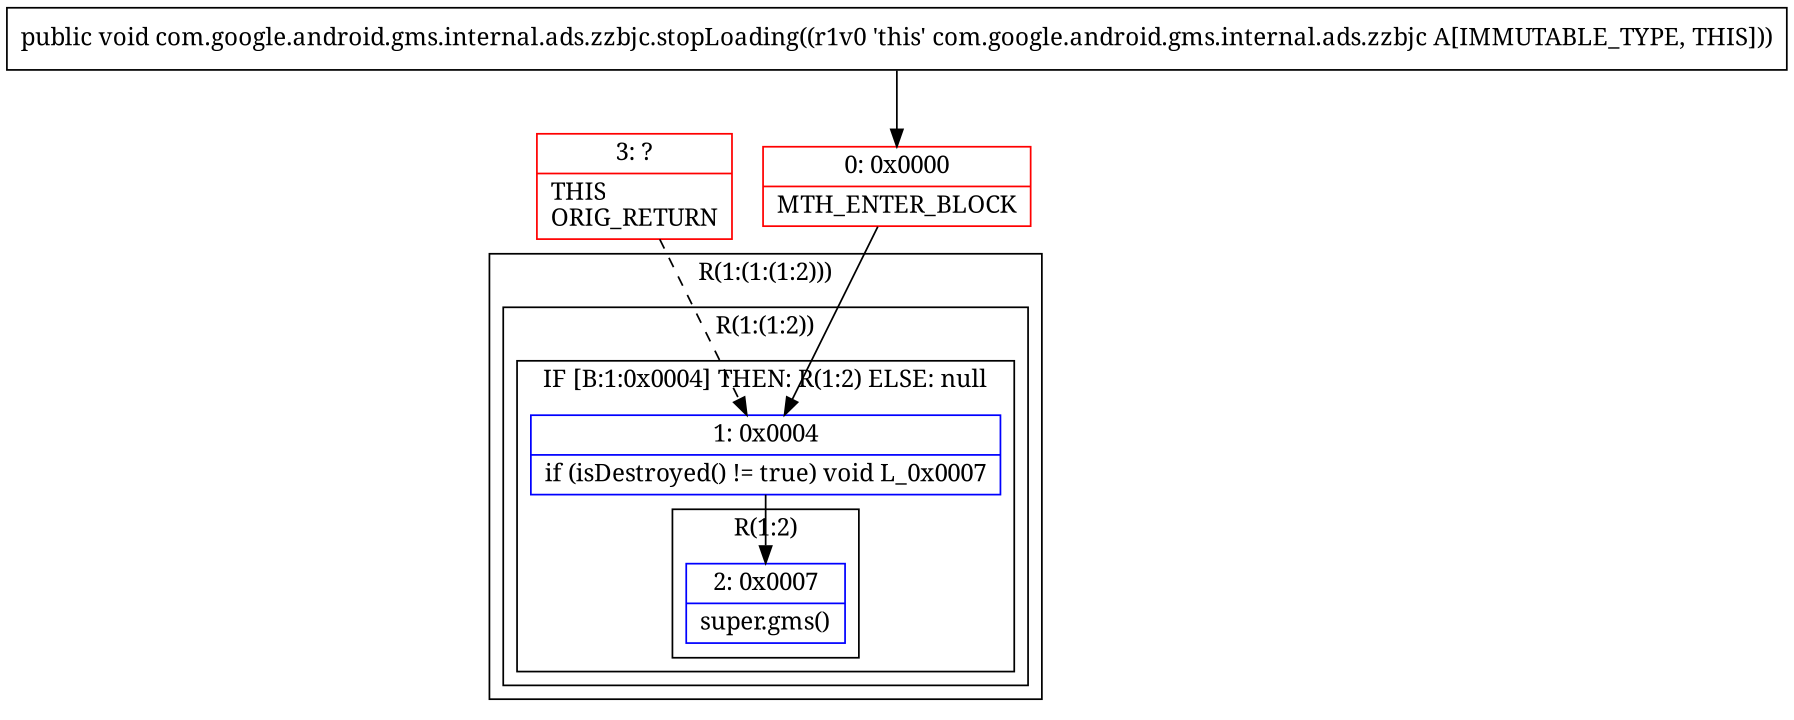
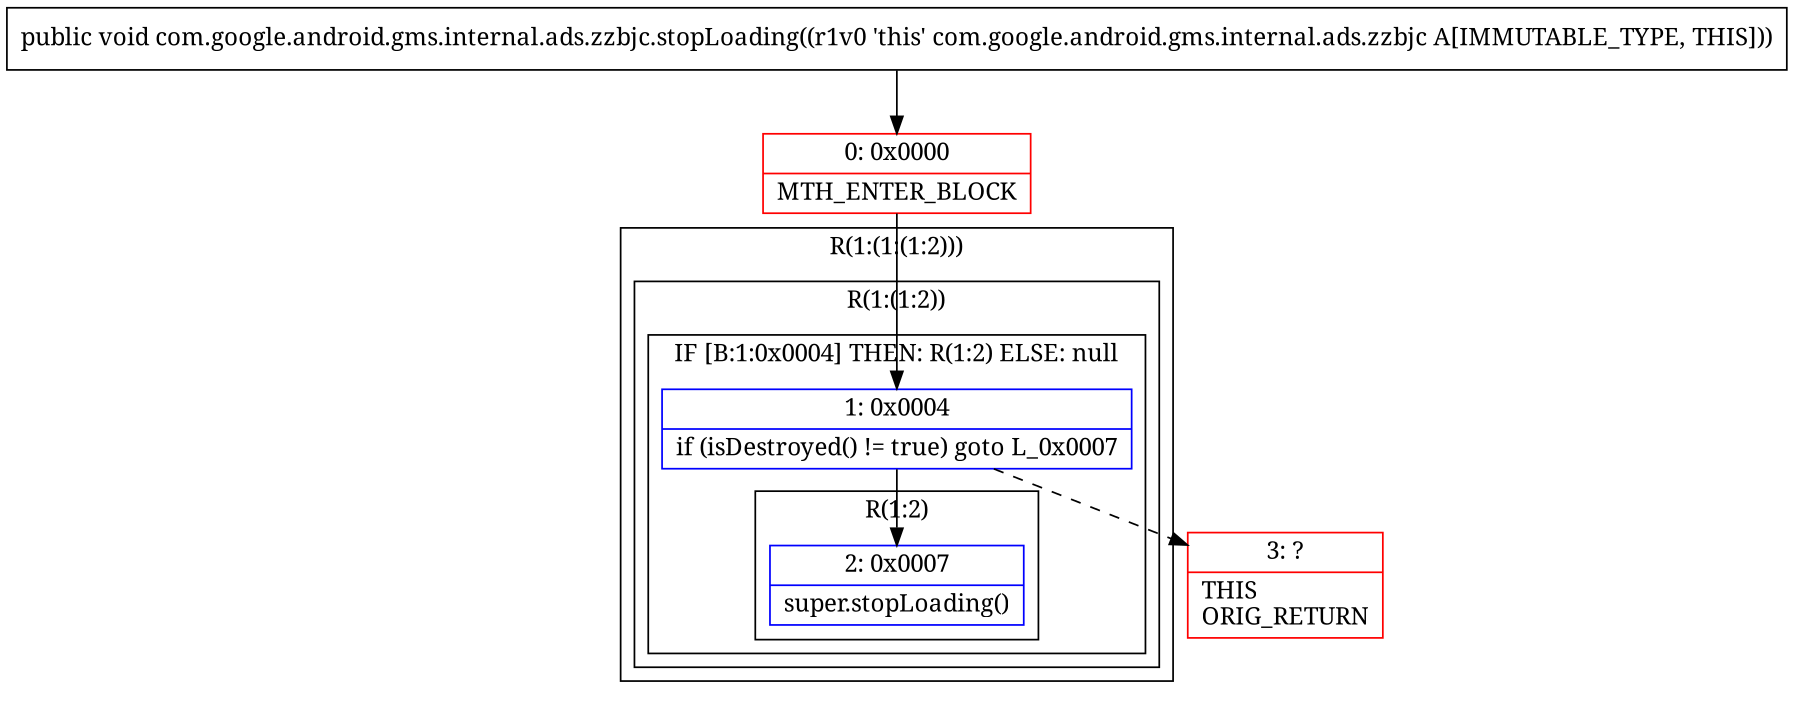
edge "3: ?" -> "1: 0x0004": reversed
node "1: 0x0004": text "if (isDestroyed() != true) void L_0x0007" -> "if (isDestroyed() != true) goto L_0x0007"
node "2: 0x0007": text "super.gms()" -> "super.stopLoading()"
